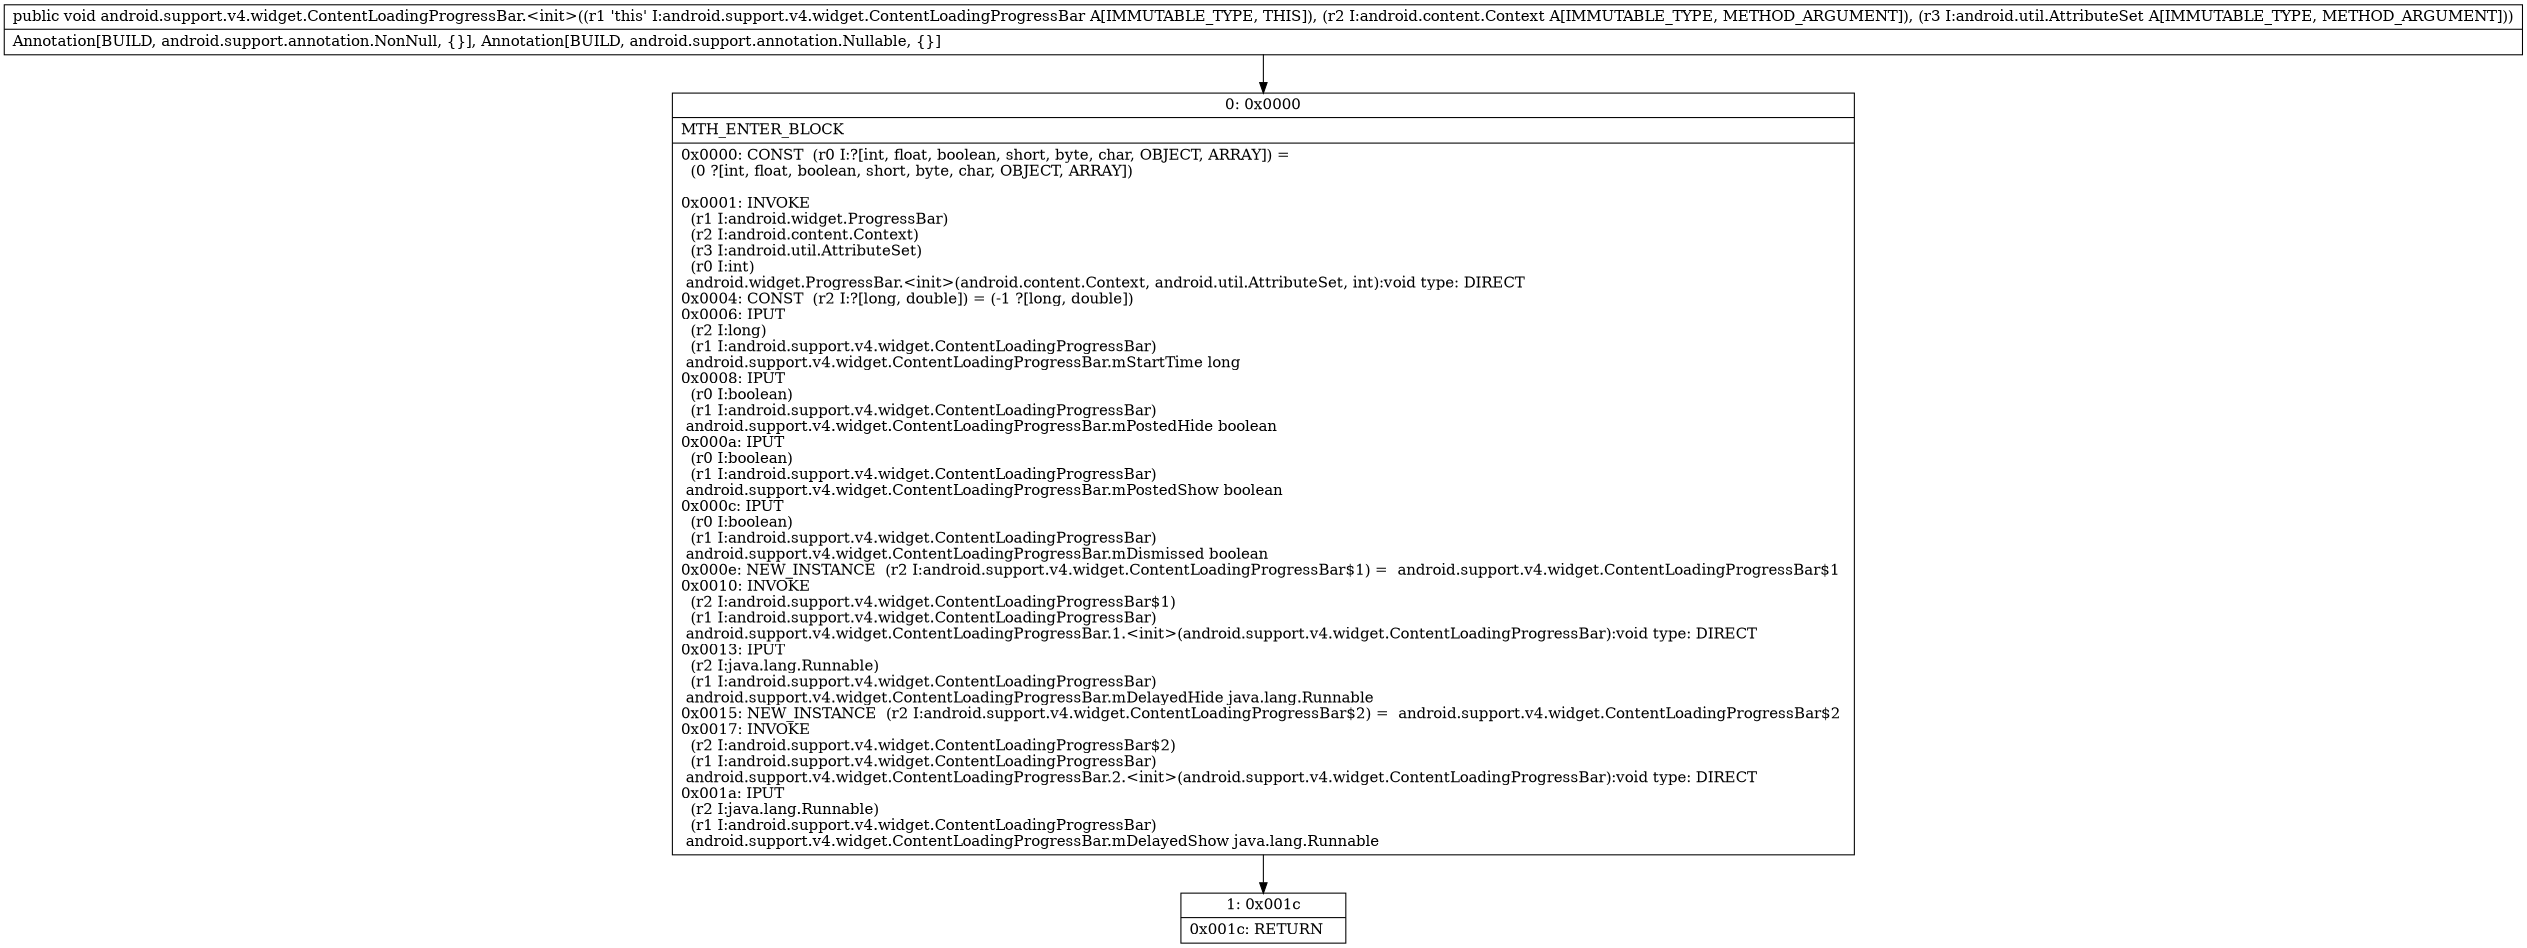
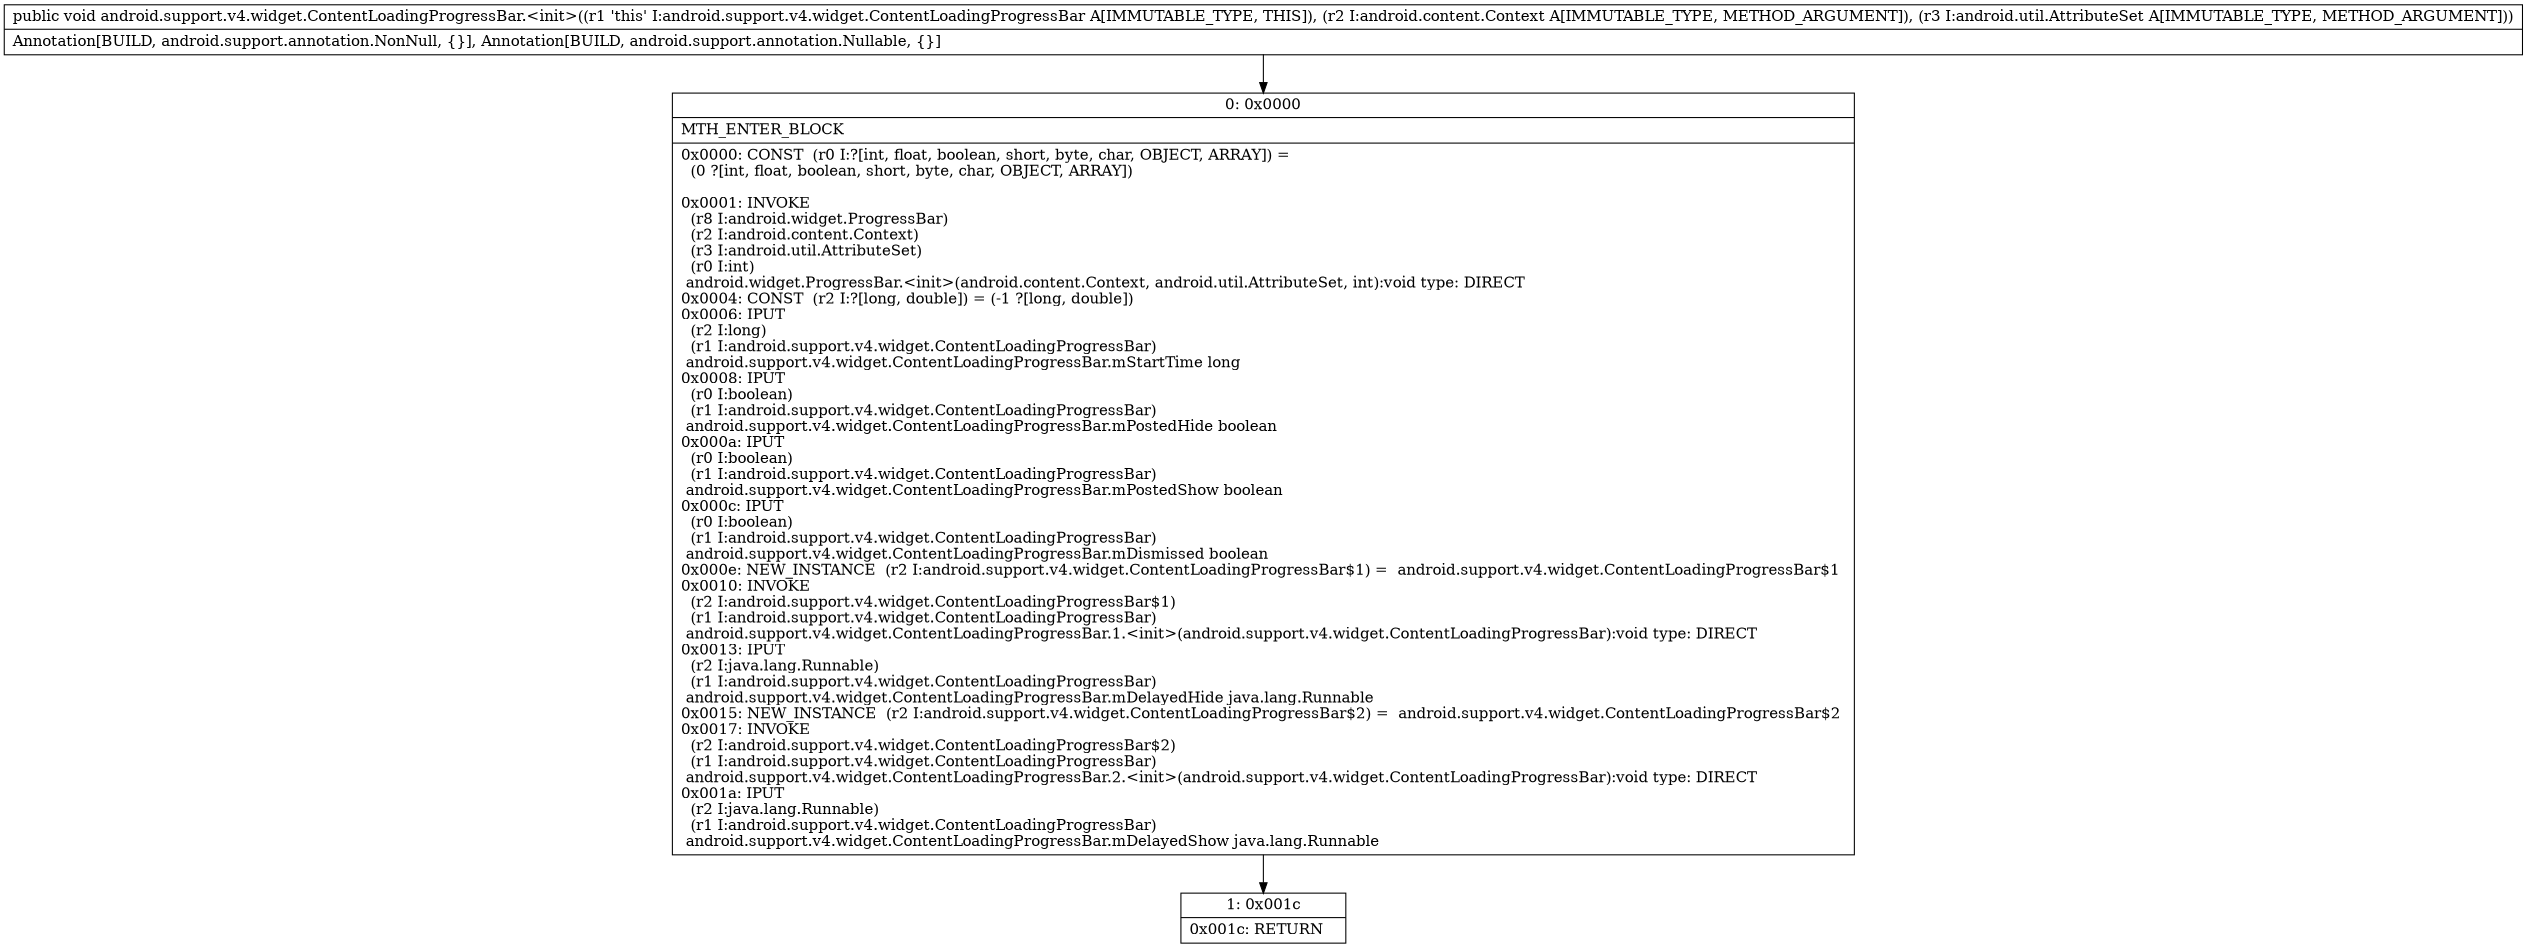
node "0: 0x0000": text "(r1 I:android.widget.ProgressBar)" -> "(r8 I:android.widget.ProgressBar)"
